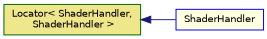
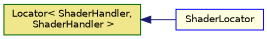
node "ShaderHandler": label "ShaderHandler" -> "ShaderLocator"
